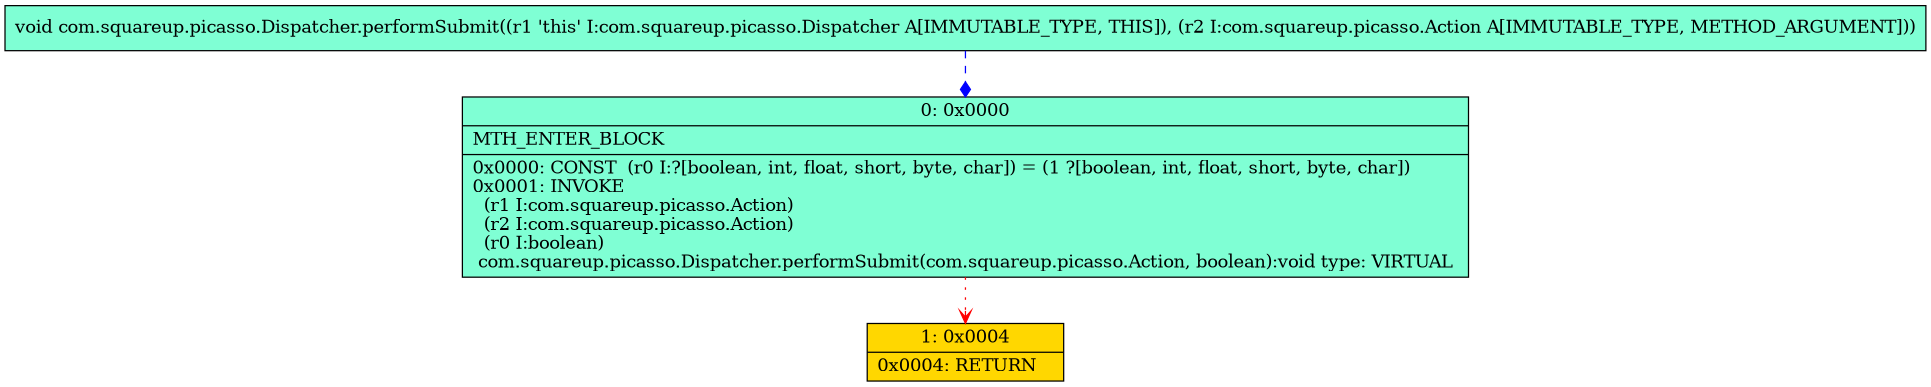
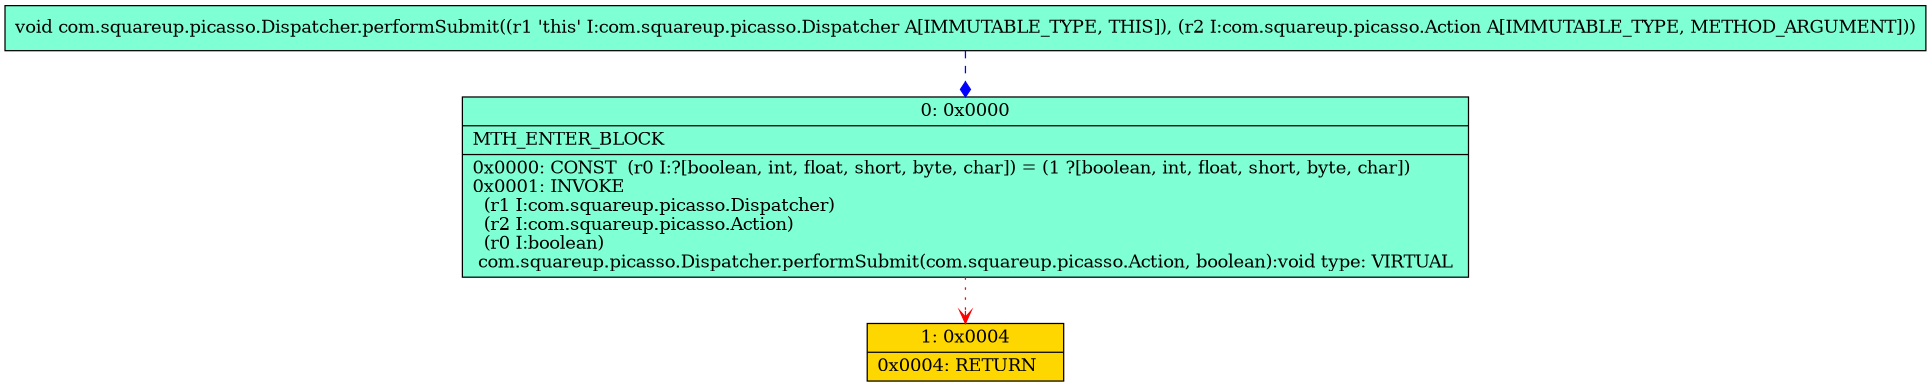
node "0: 0x0000": text "(r1 I:com.squareup.picasso.Action)" -> "(r1 I:com.squareup.picasso.Dispatcher)"
